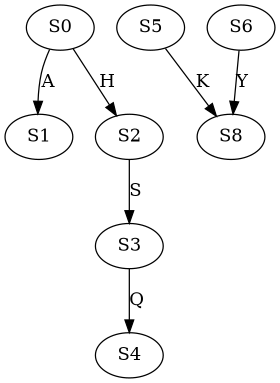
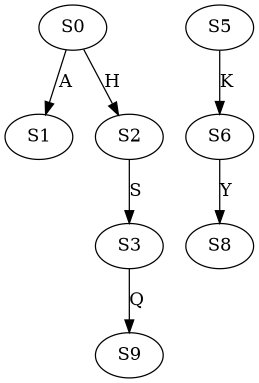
edge "S5" -> "S8": now "S5" -> "S6"
node "S4": label "S4" -> "S9"
